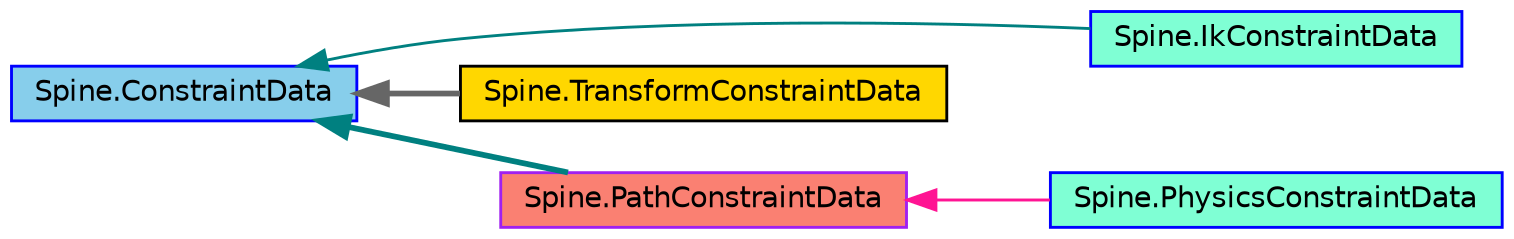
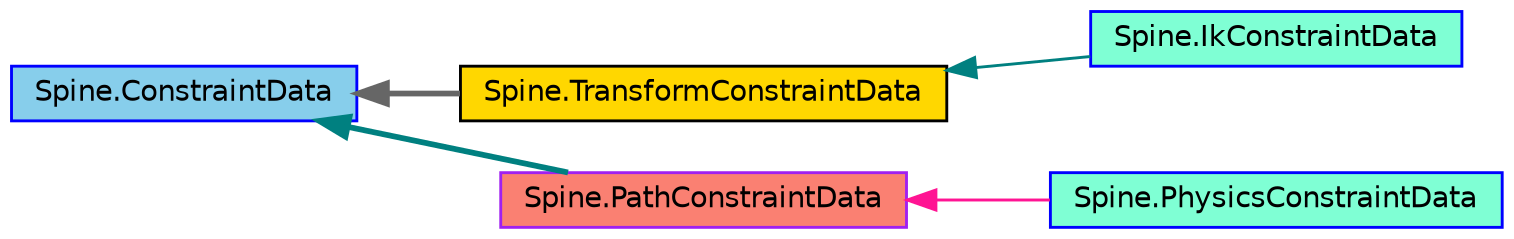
edge "Spine.IkConstraintData" -> "Spine.ConstraintData": now "Spine.IkConstraintData" -> "Spine.TransformConstraintData"
